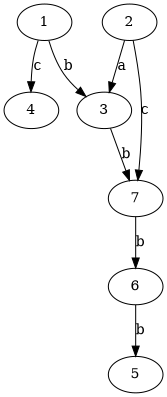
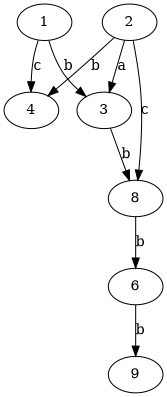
edge "2" -> "4": added, label "b"
node "7": label "7" -> "8"
node "5": label "5" -> "9"
